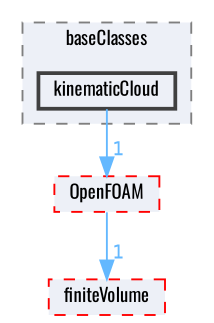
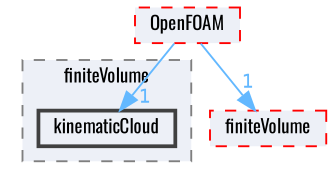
cluster "baseClasses": label "baseClasses" -> "finiteVolume"
edge "kinematicCloud" -> "OpenFOAM": reversed
